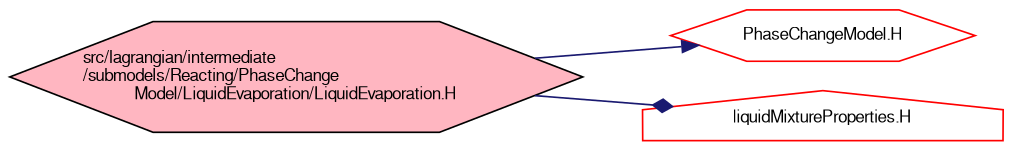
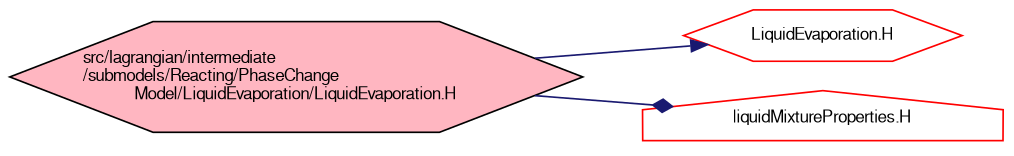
node "PhaseChangeModel.H": label "PhaseChangeModel.H" -> "LiquidEvaporation.H"
